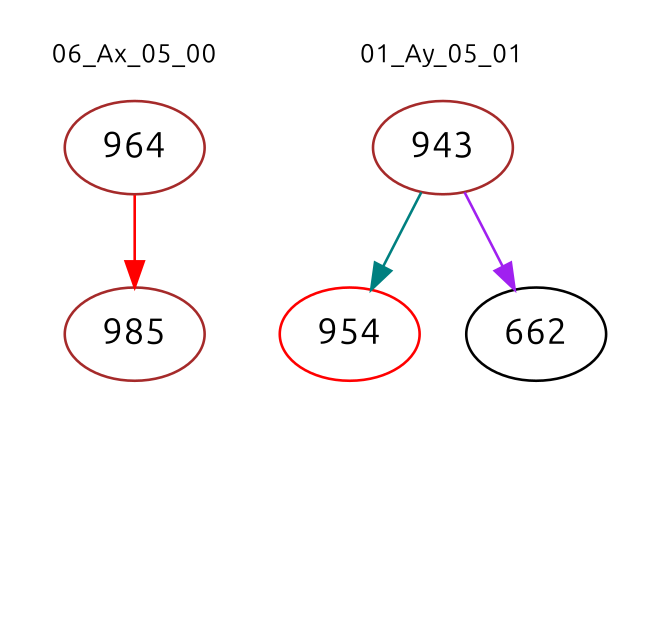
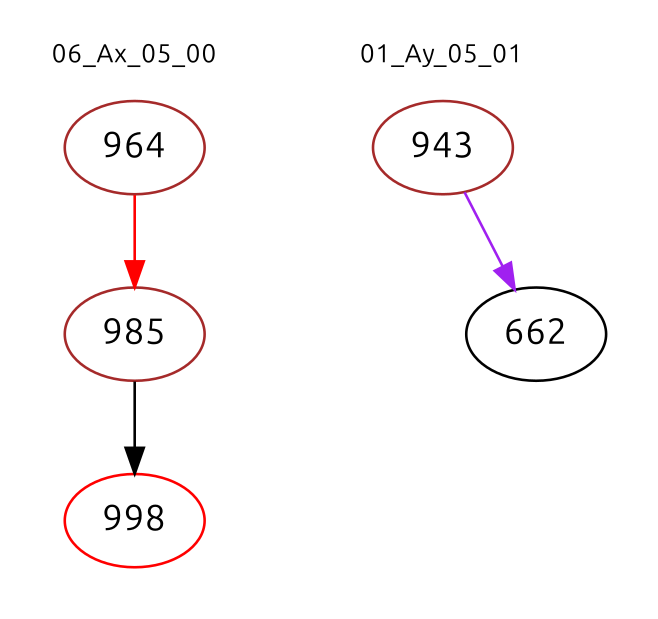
node "954": removed
node "998": added
